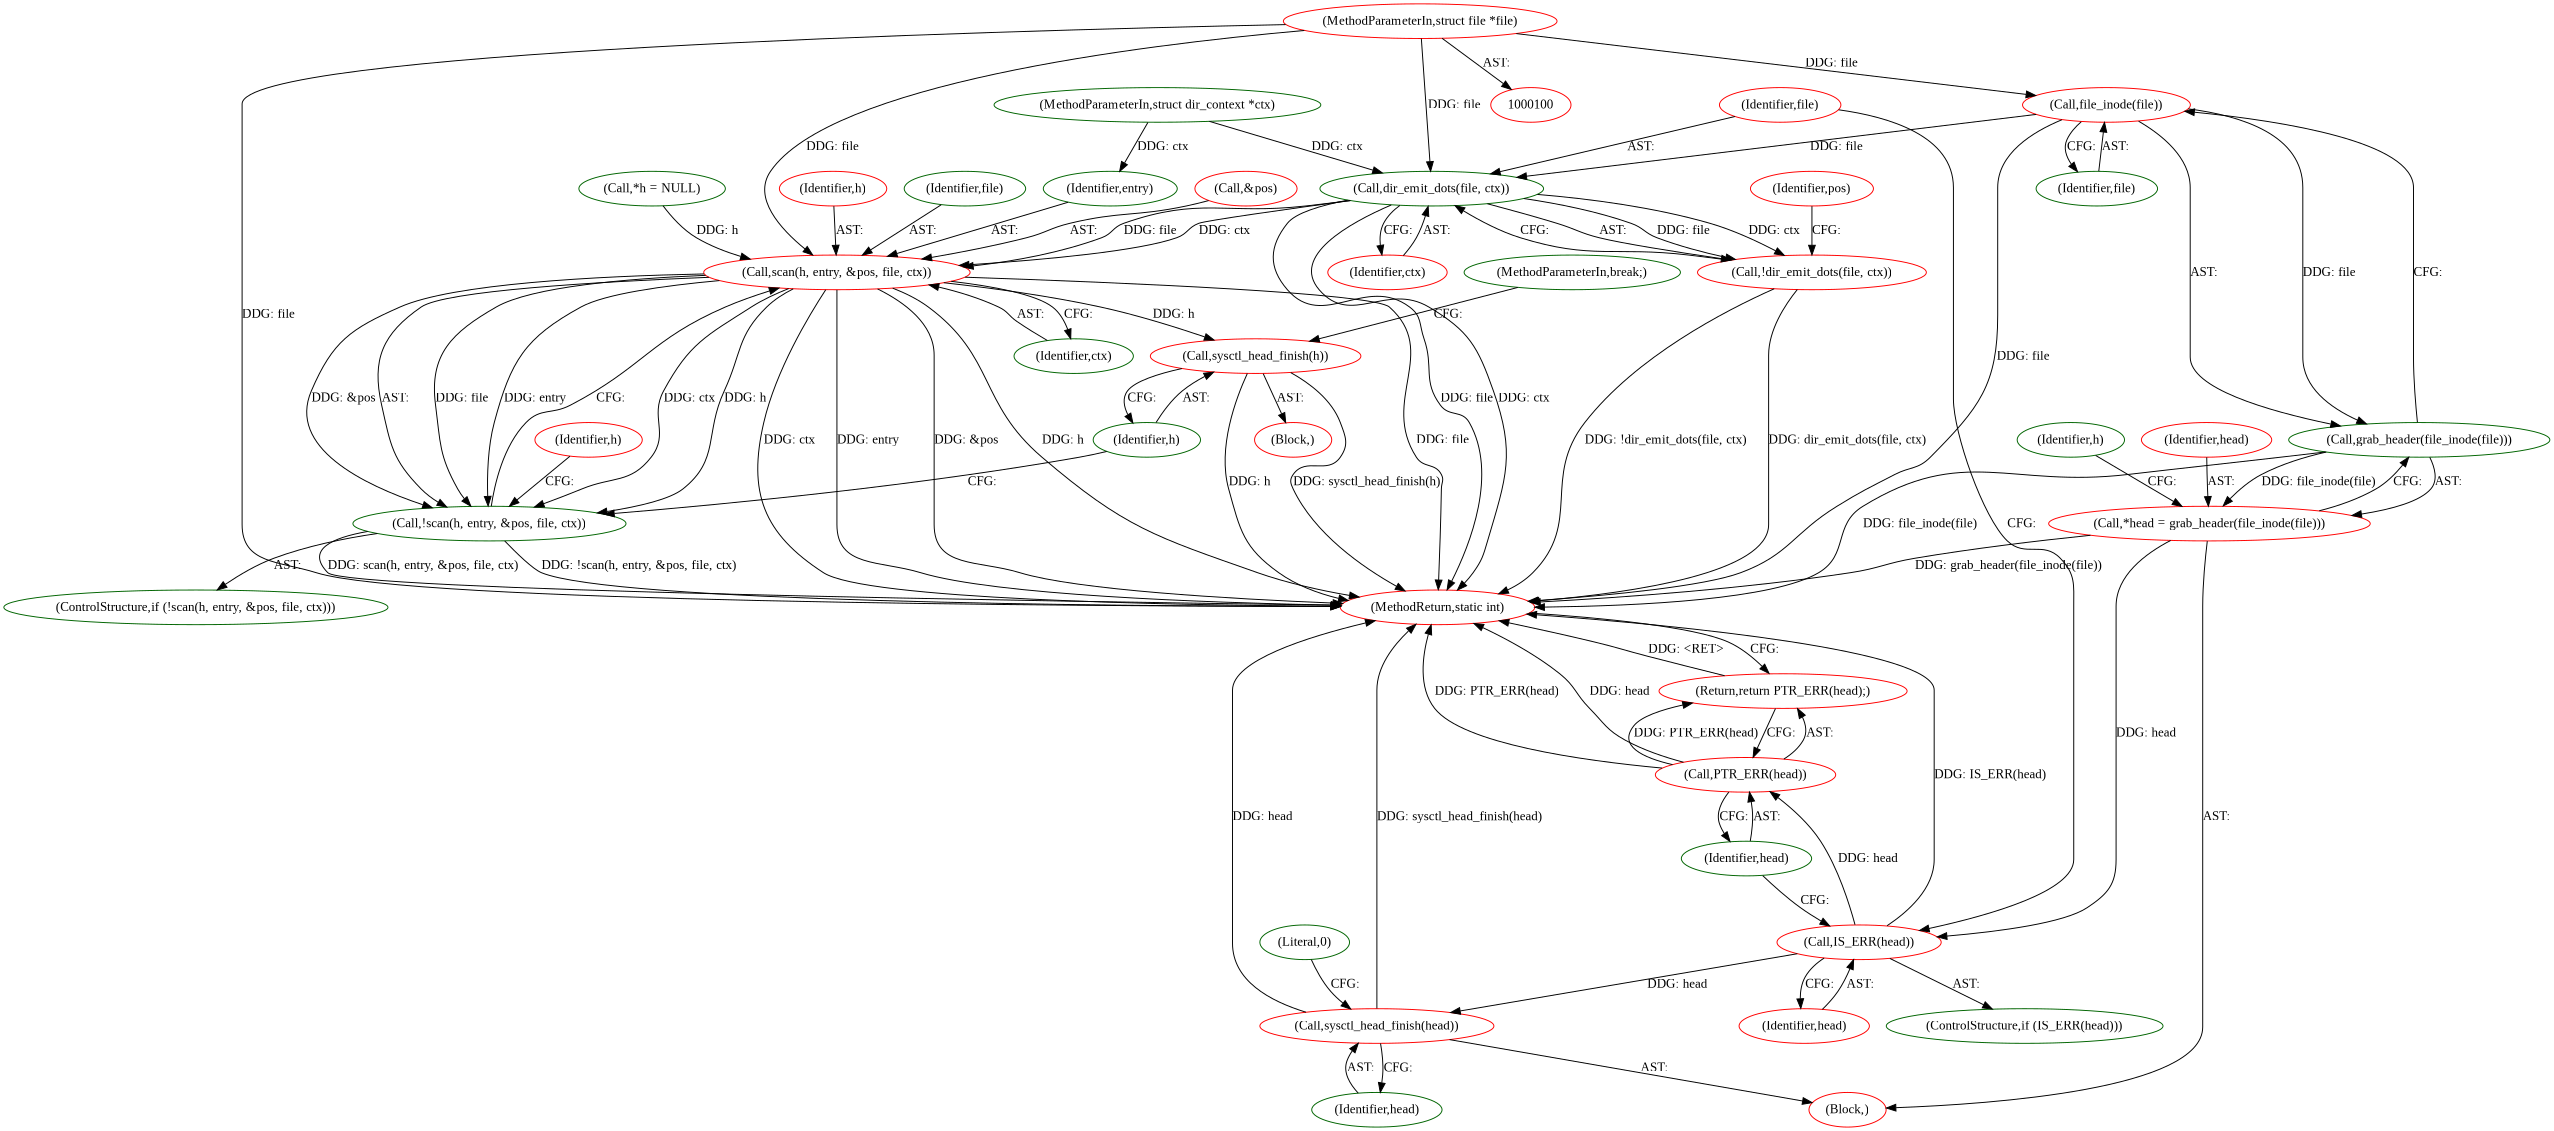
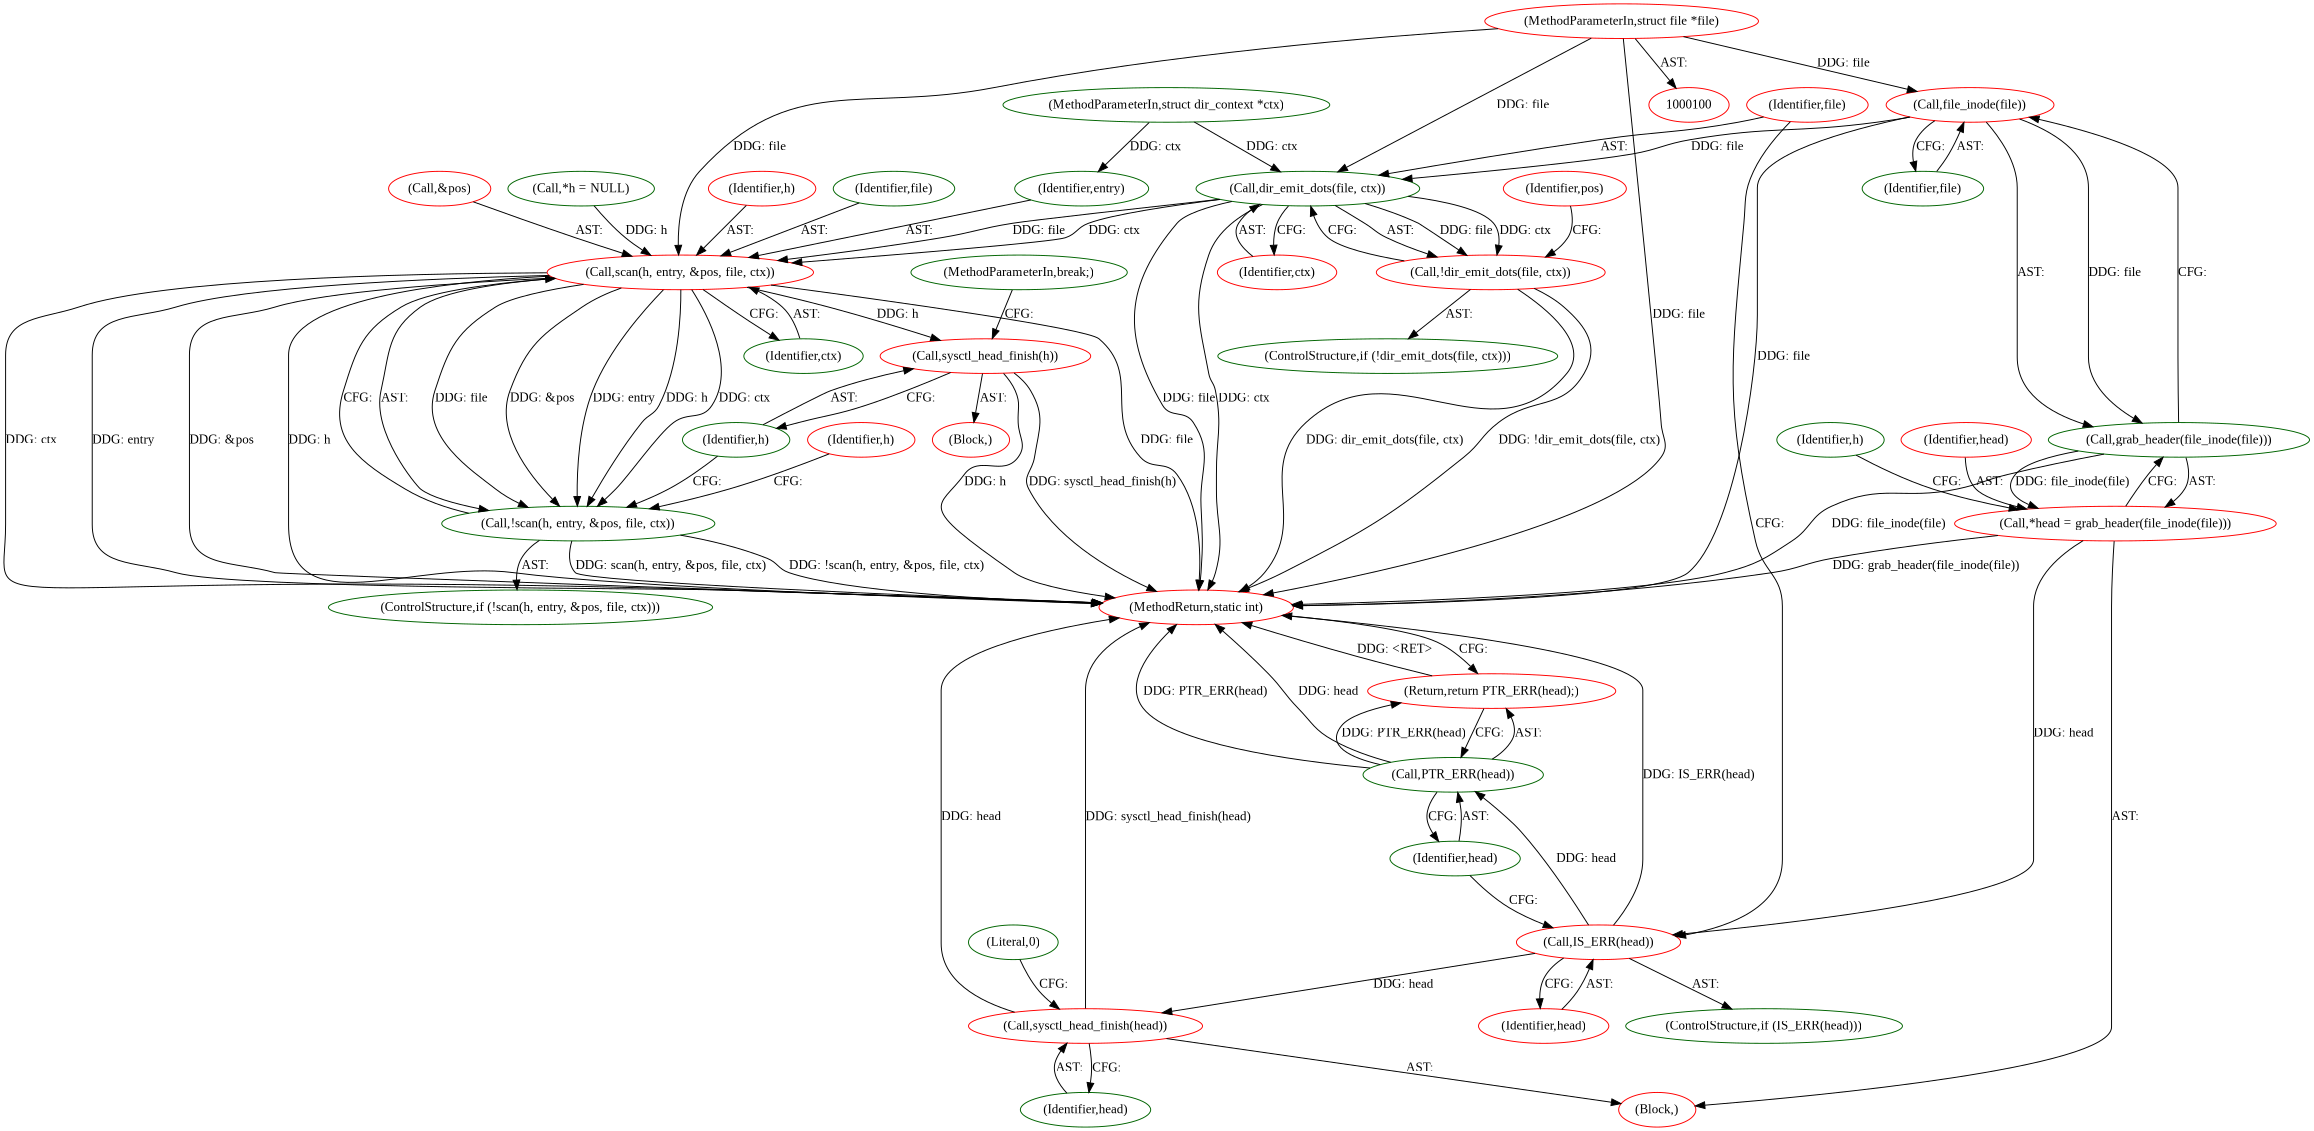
node "(ControlStructure,if (!dir_emit_dots(file, ctx)))": added
node "(Call,PTR_ERR(head))": color red -> darkgreen
